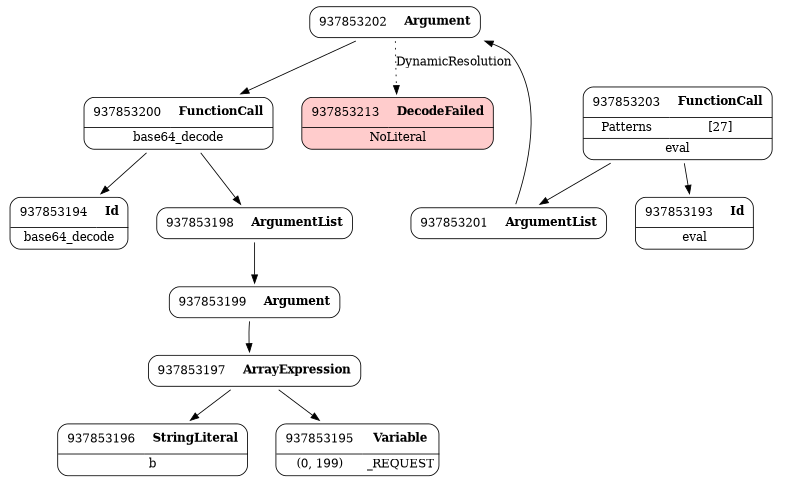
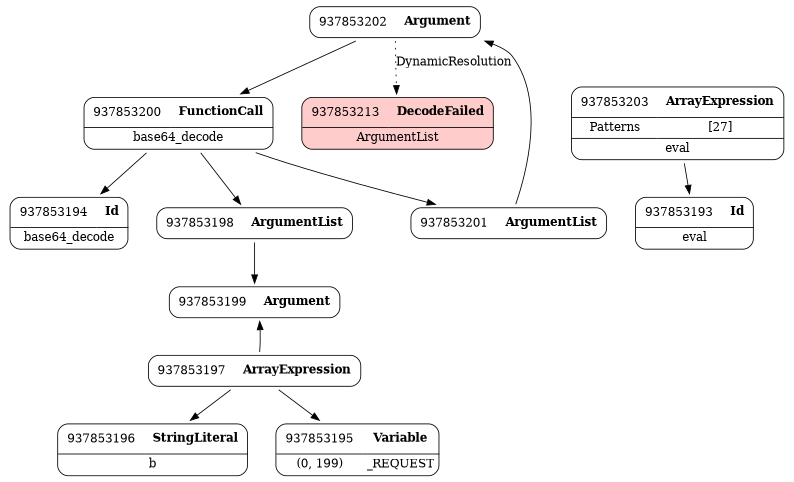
node "937853203": text "FunctionCall" -> "ArrayExpression"
node "937853213": text "NoLiteral" -> "ArgumentList"
edge "937853203" -> "937853201": now "937853200" -> "937853201"
edge "937853199" -> "937853197": reversed
